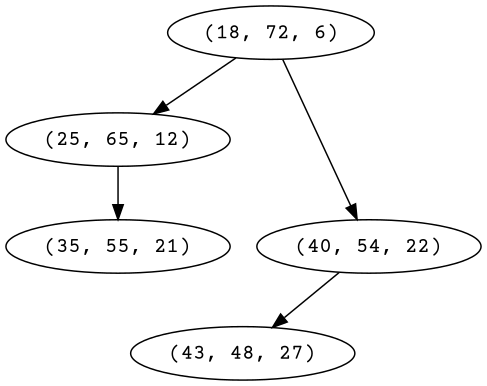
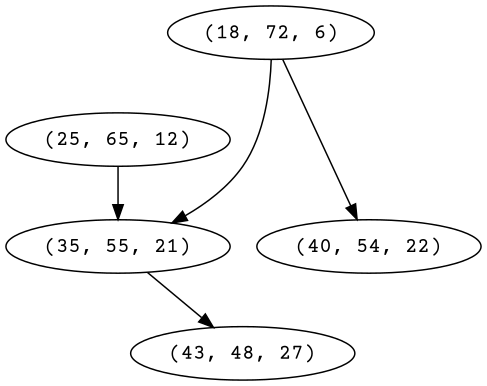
edge "(18, 72, 6)" -> "(25, 65, 12)": now "(18, 72, 6)" -> "(35, 55, 21)"
edge "(40, 54, 22)" -> "(43, 48, 27)": now "(35, 55, 21)" -> "(43, 48, 27)"
